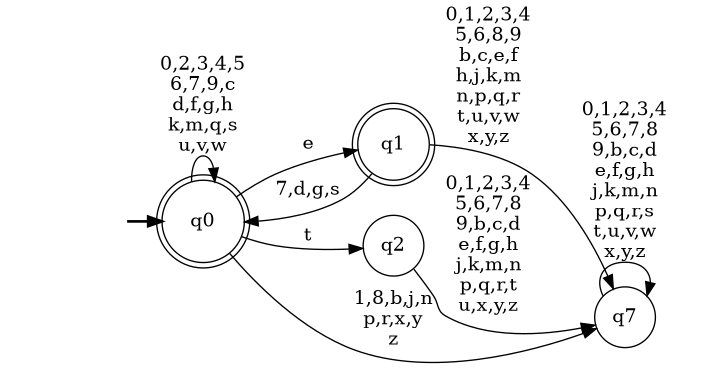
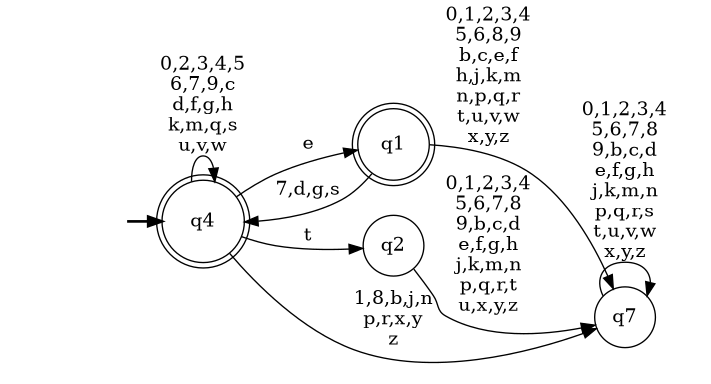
node "q0": label "q0" -> "q4"
